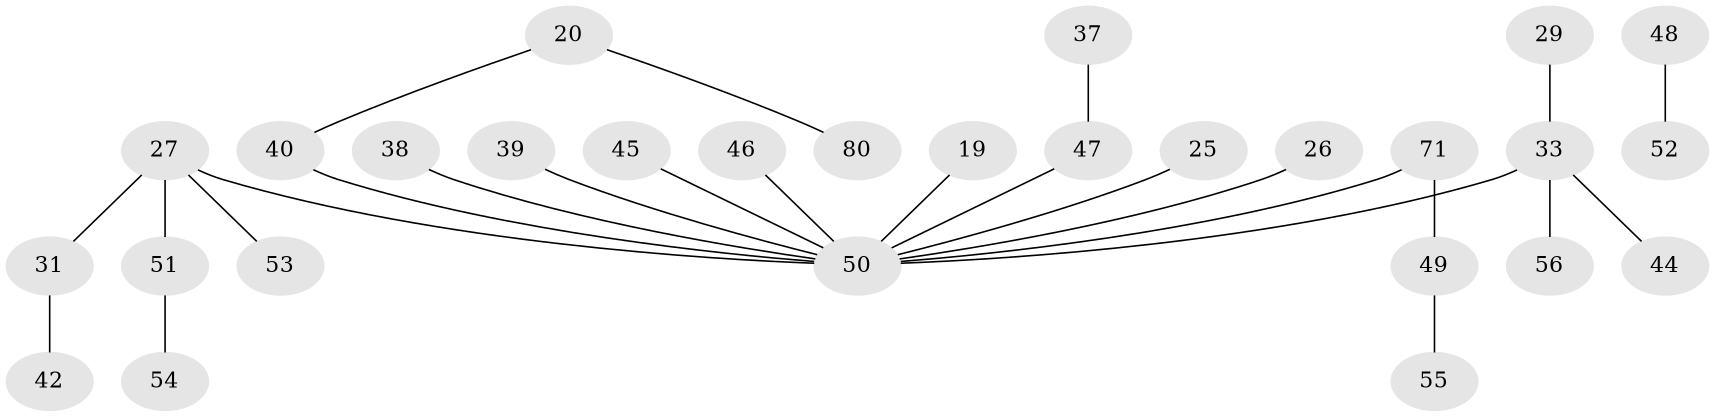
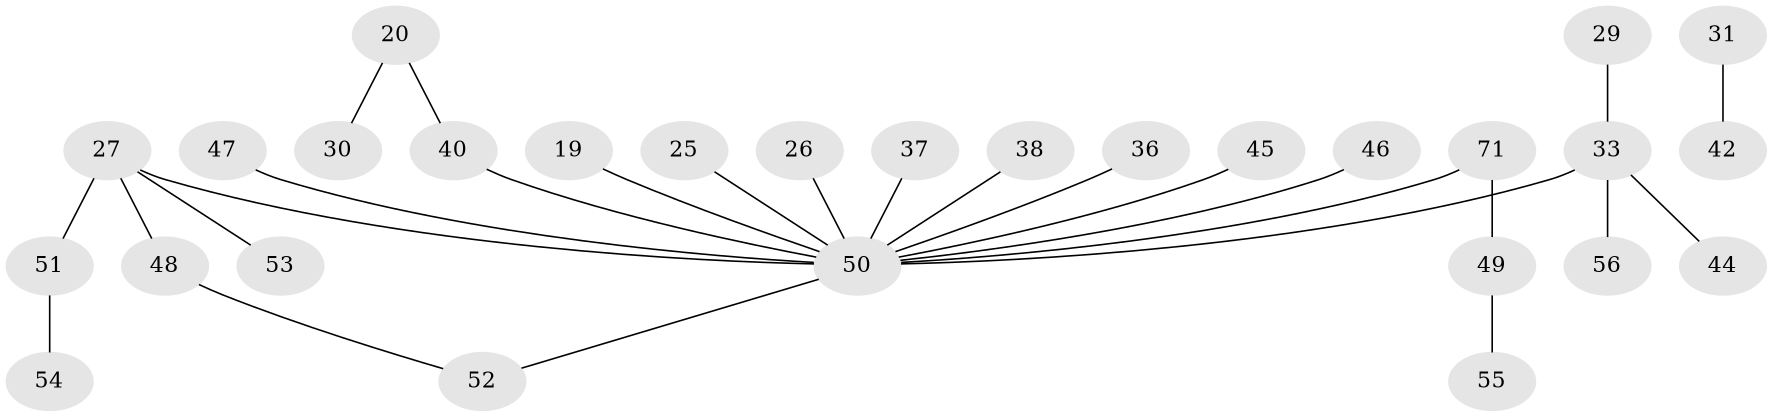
edge "37" -- "47": now "37" -- "50"
node "39": label "39" -> "36"
node "80": label "80" -> "30"
edge "27" -- "31": now "27" -- "48"
edge "50" -- "52": added
